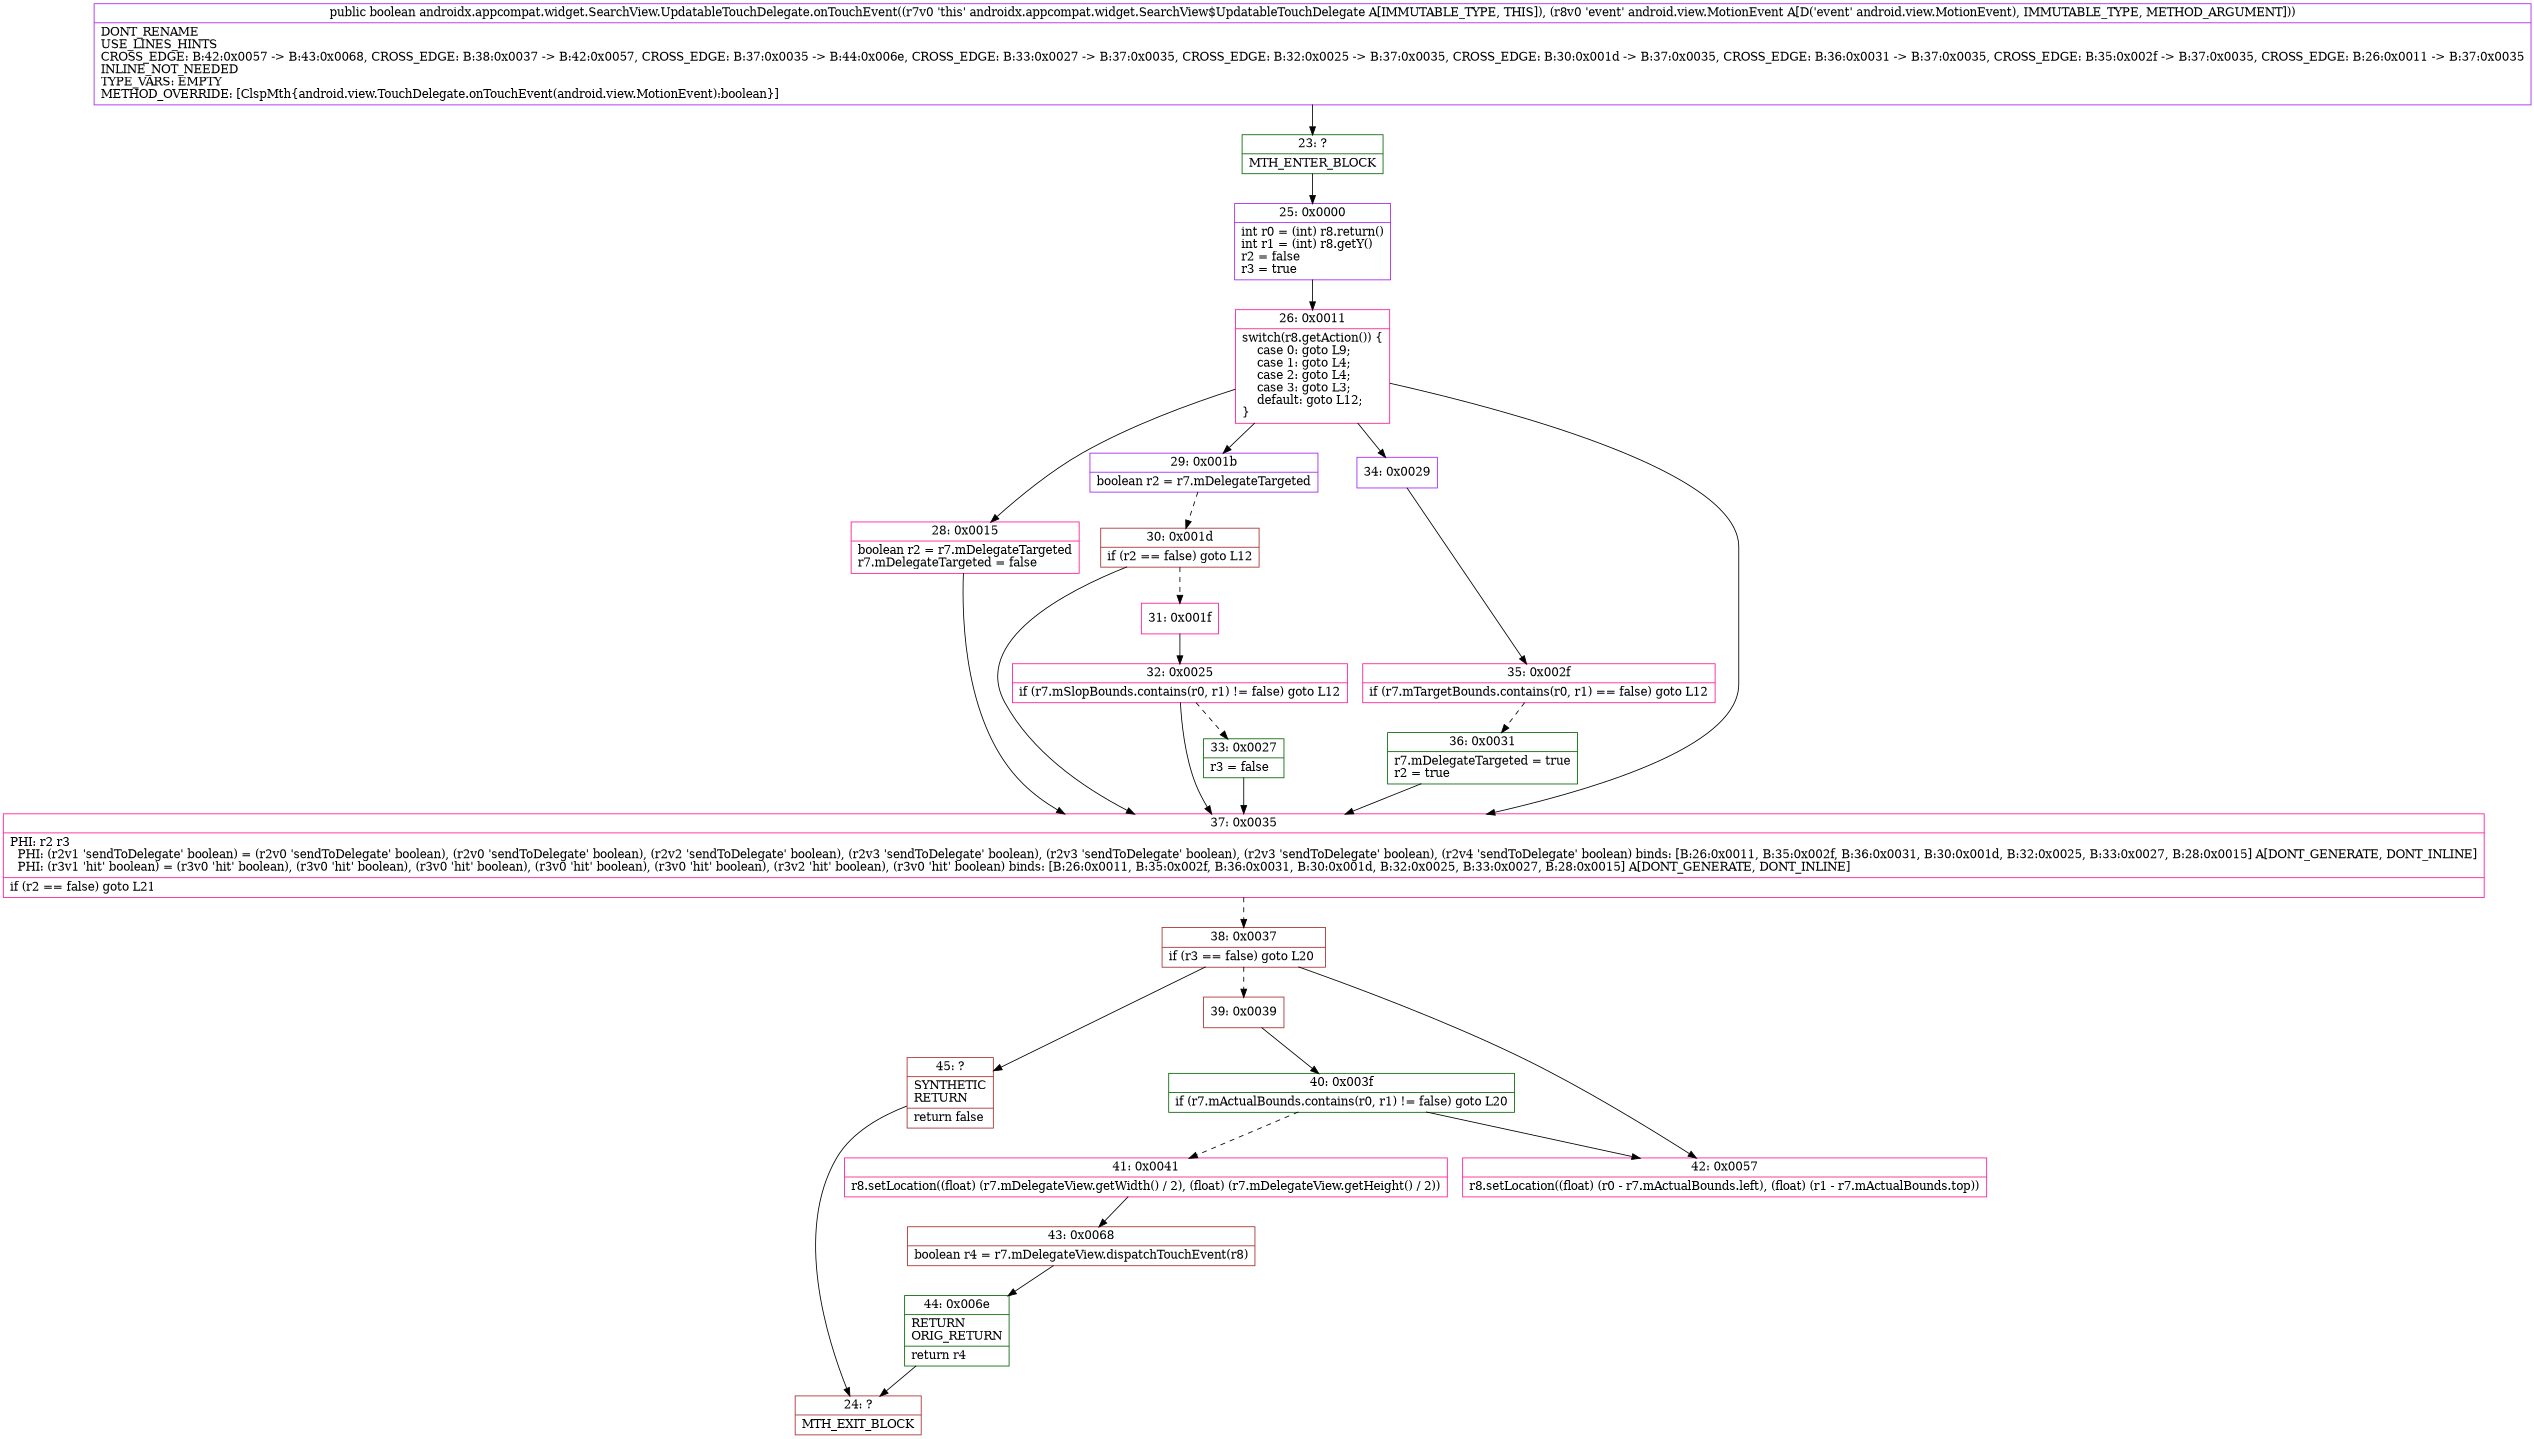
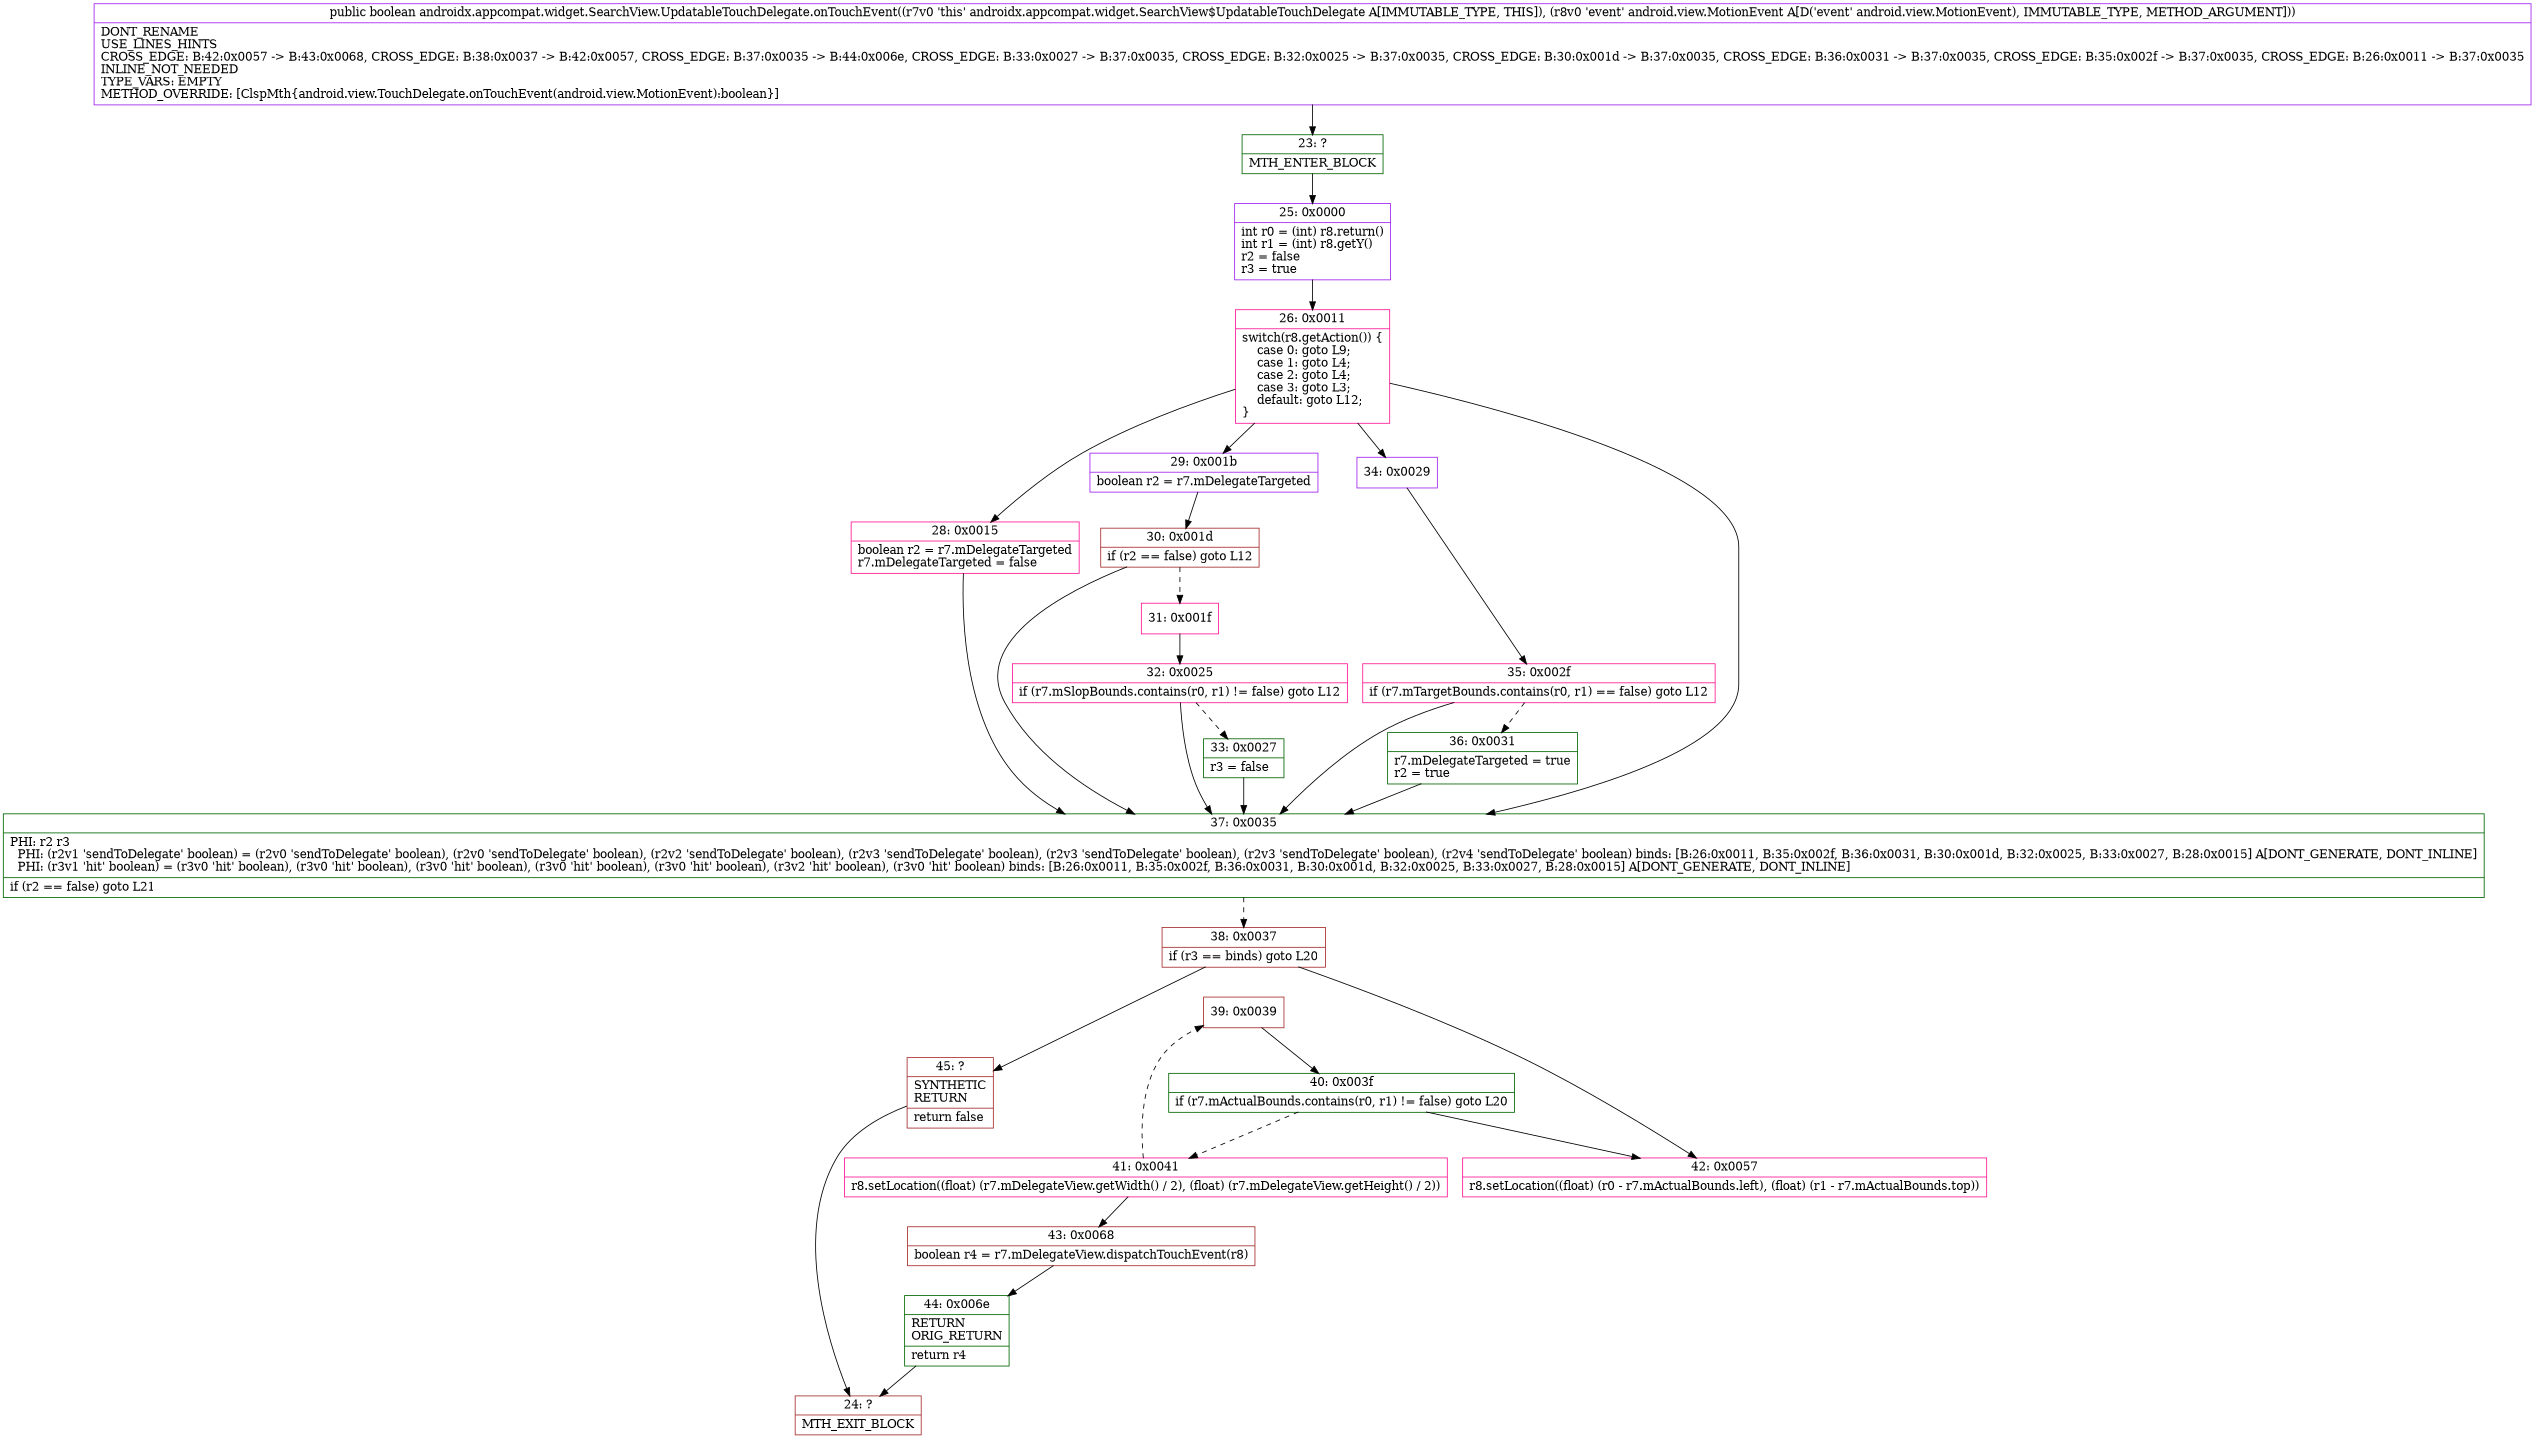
edge "29: 0x001b" -> "30: 0x001d": style dashed -> solid
edge "35: 0x002f" -> "37: 0x0035": added
node "37: 0x0035": color deeppink -> darkgreen
node "38: 0x0037": text "if (r3 == false) goto L20" -> "if (r3 == binds) goto L20"
edge "38: 0x0037" -> "39: 0x0039": now "41: 0x0041" -> "39: 0x0039"
